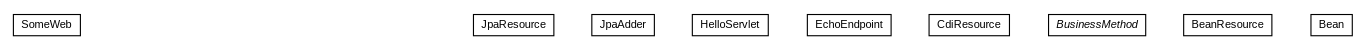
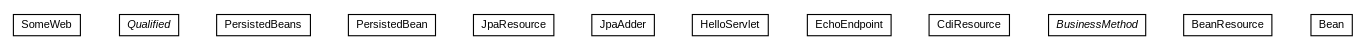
node "Qualified": added
node "PersistedBeans": added
node "PersistedBean": added
